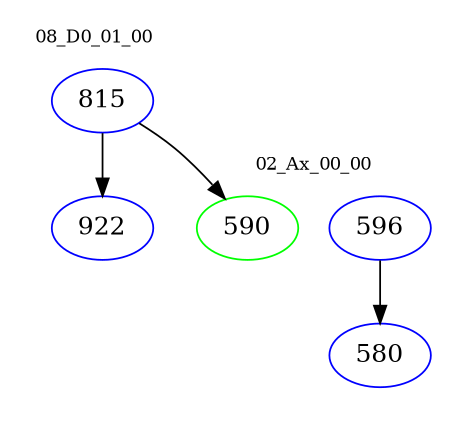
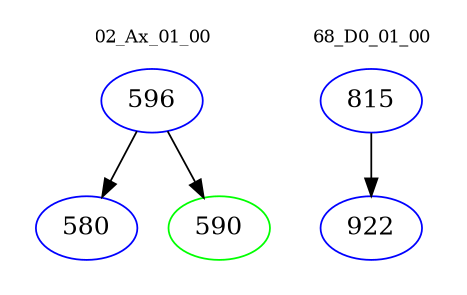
cluster "08_D0_01_00": label "08_D0_01_00" -> "68_D0_01_00"
cluster "02_Ax_00_00": label "02_Ax_00_00" -> "02_Ax_01_00"
edge "815" -> "590": now "596" -> "590"
